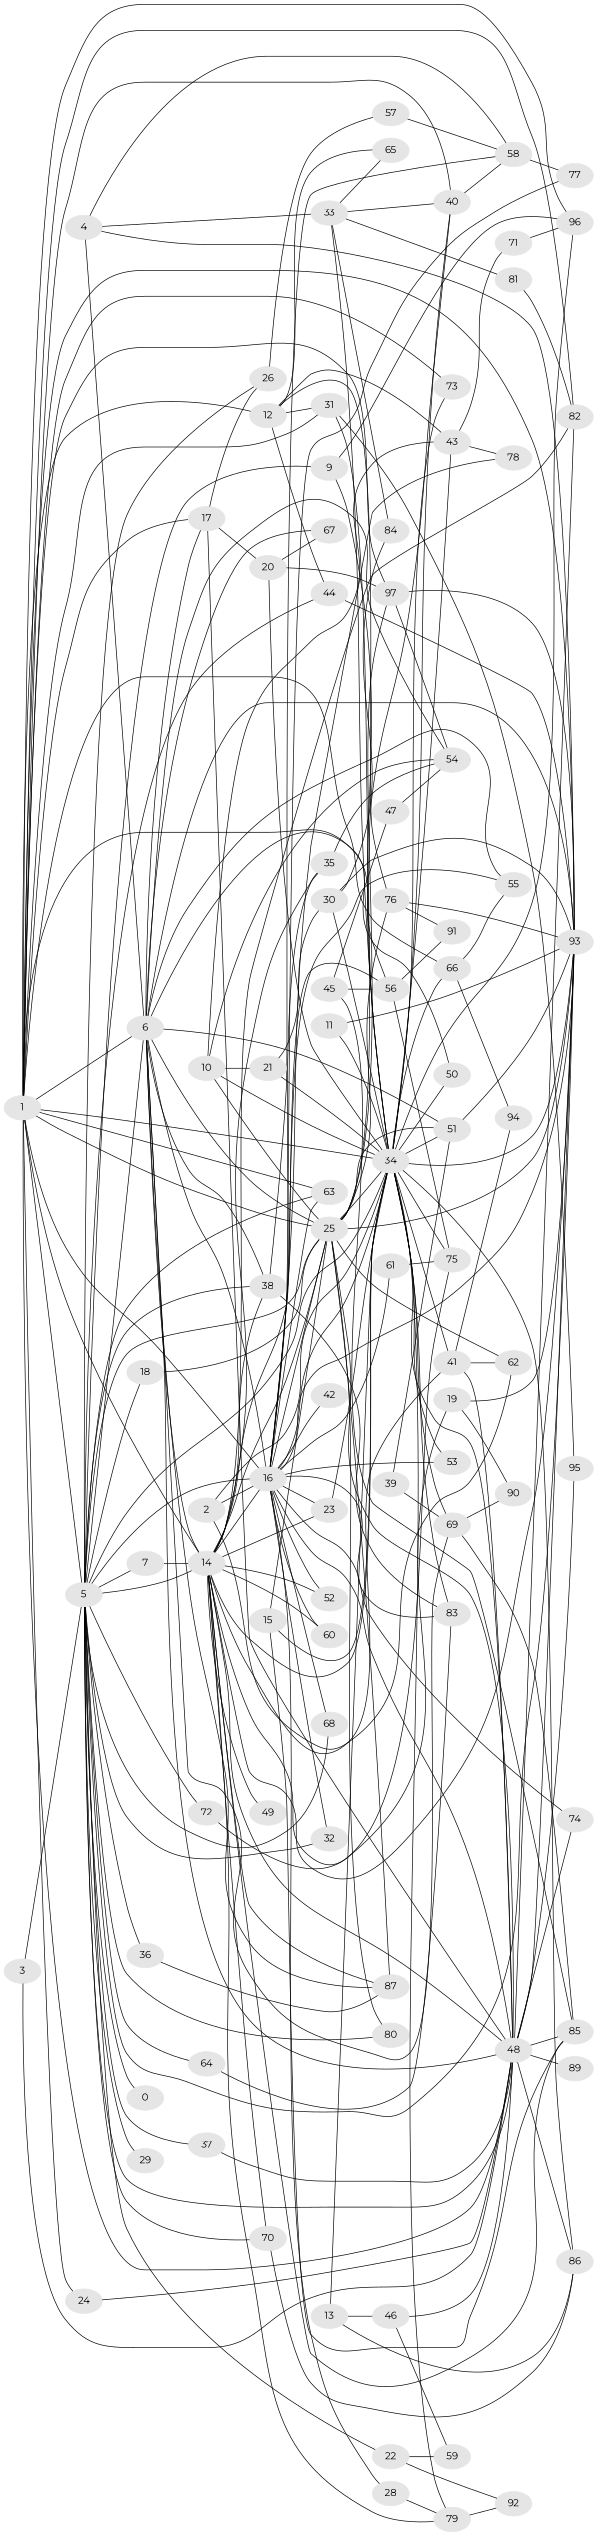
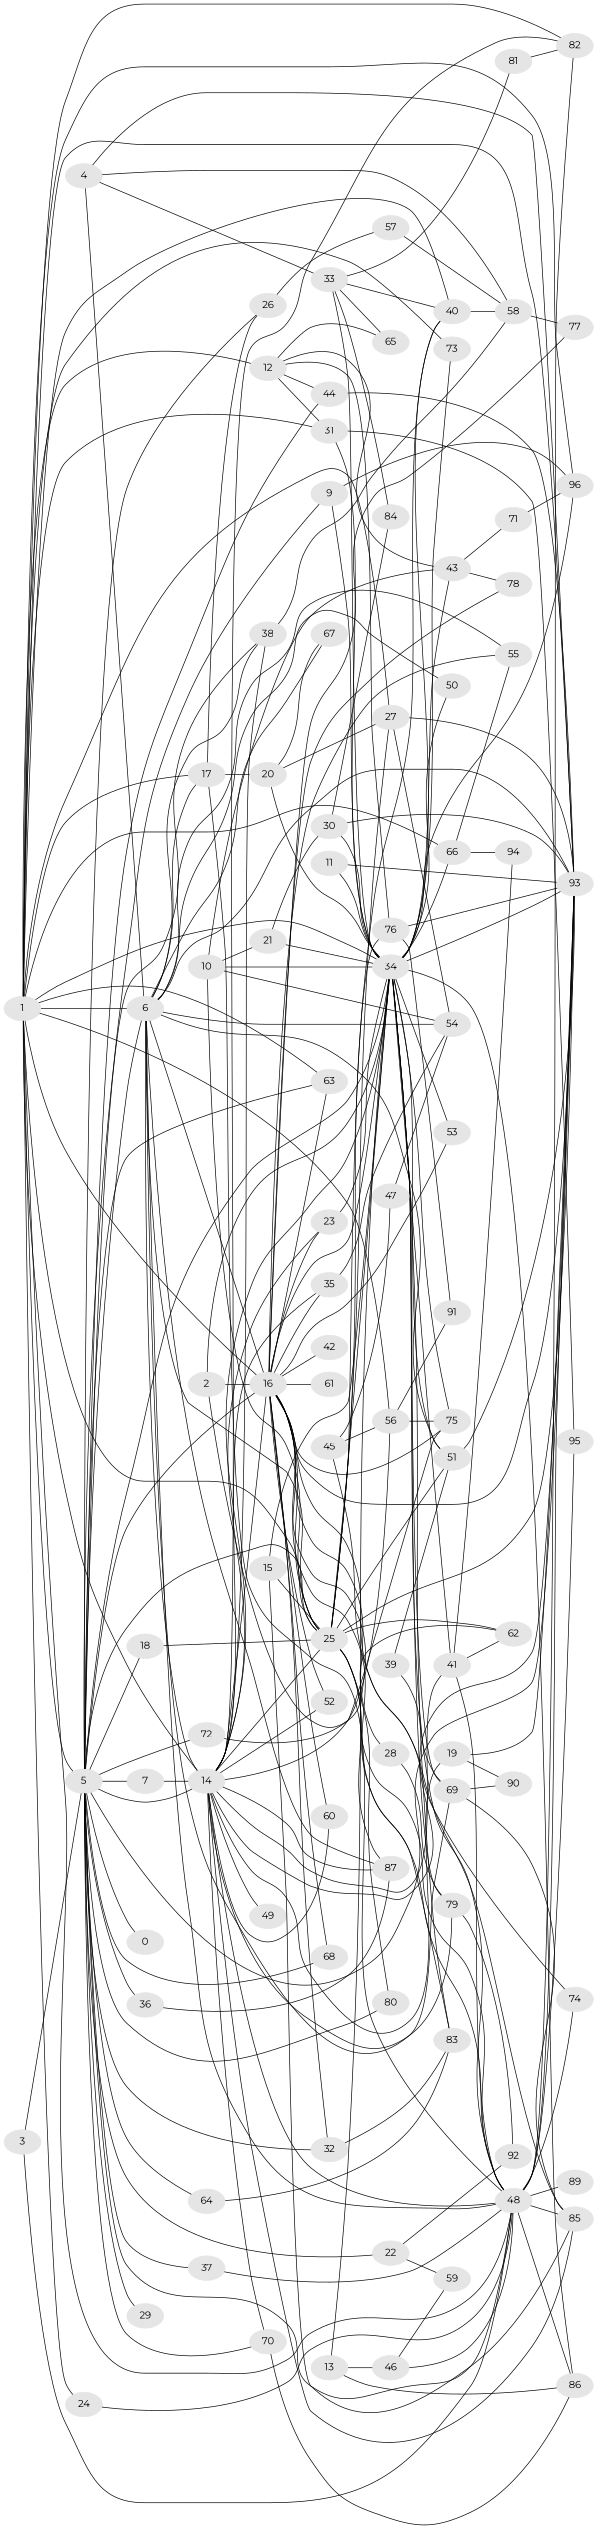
node "97": label "97" -> "27"
edge "75" -- "61": now "75" -- "16"
edge "38" -- "83": now "32" -- "83"
